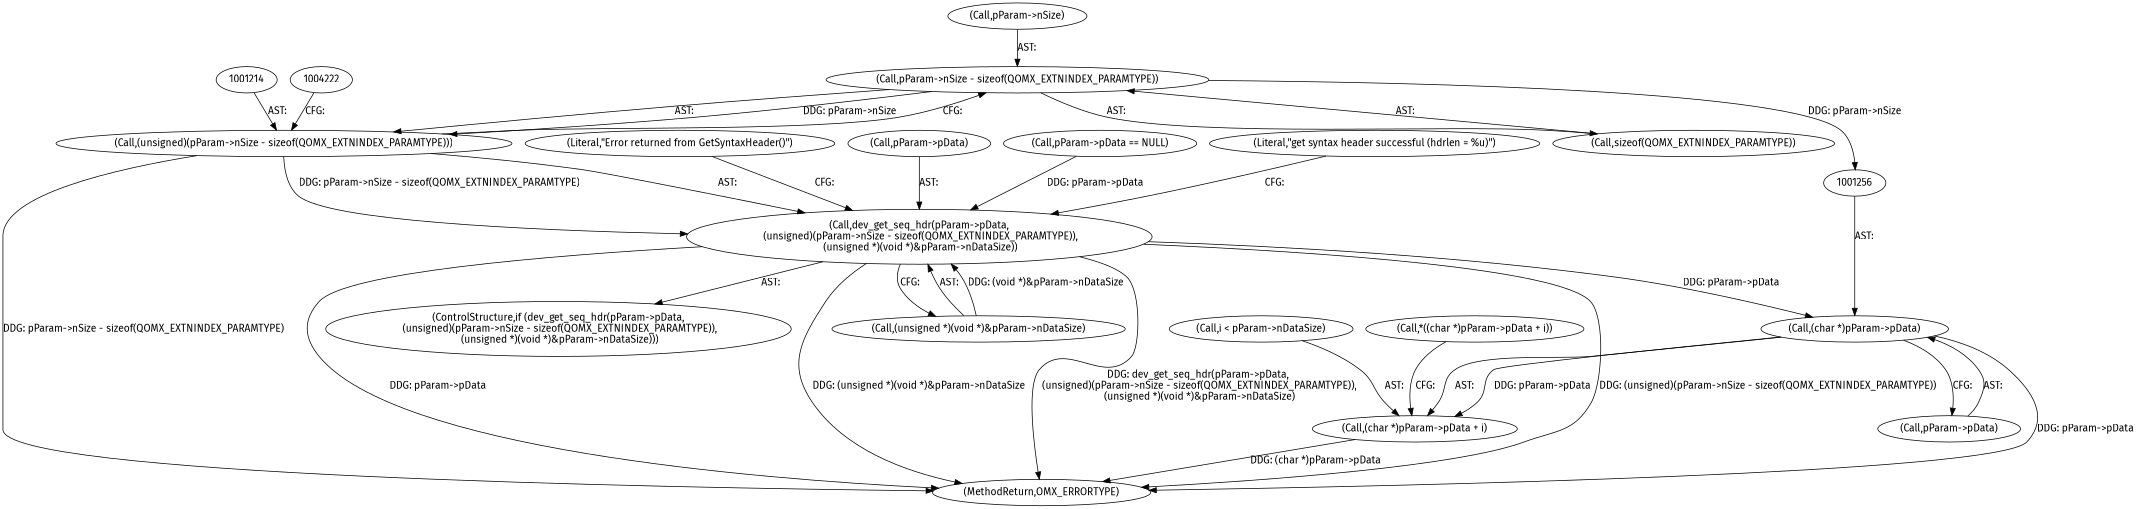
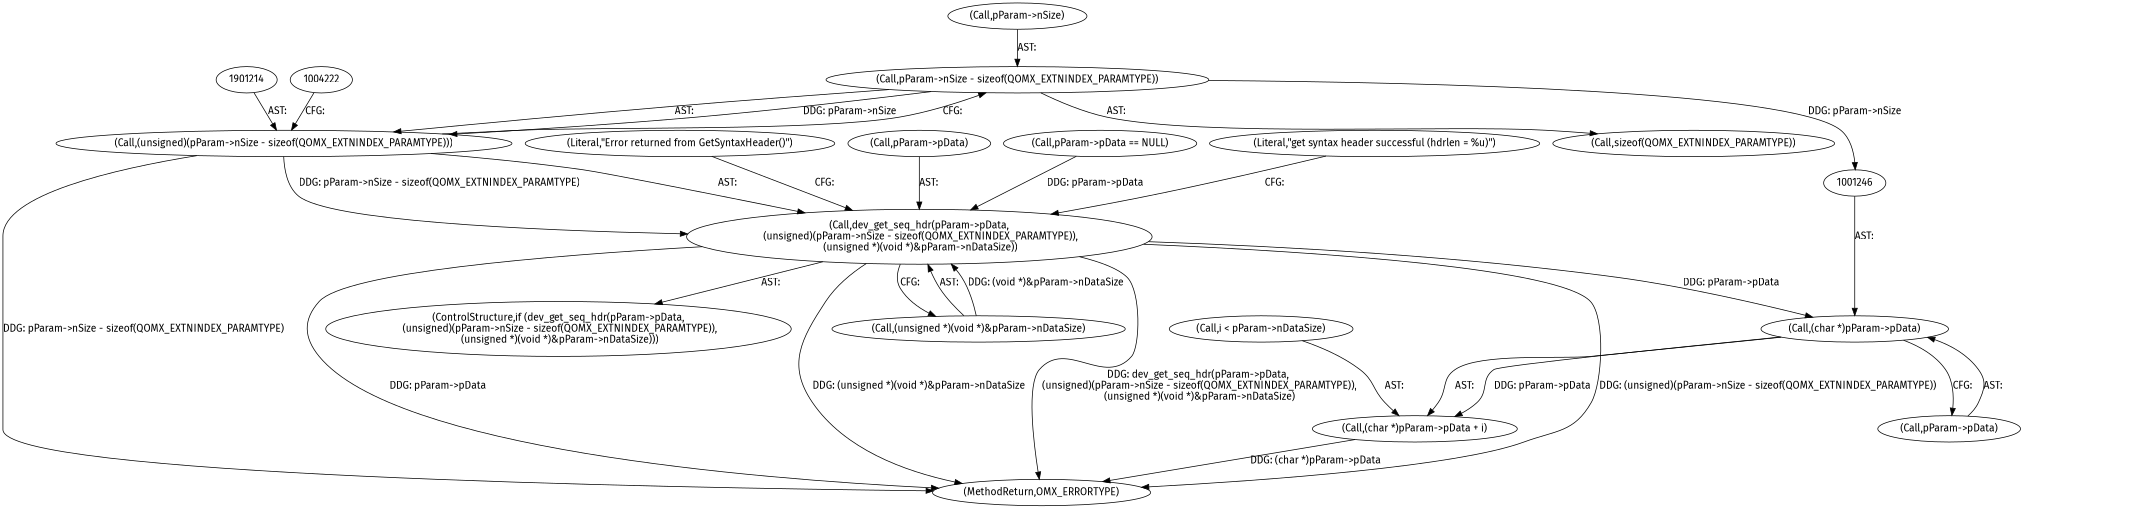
node "1001214": label "1001214" -> "1901214"
edge "(Call,sizeof(QOMX_EXTNINDEX_PARAMTYPE))" -> "(Call,pParam->nSize - sizeof(QOMX_EXTNINDEX_PARAMTYPE))": removed, label "AST:"
node "1001256": label "1001256" -> "1001246"
node "(Call,*((char *)pParam->pData + i))": removed
edge "(Call,(char *)pParam->pData)" -> "(MethodReturn,OMX_ERRORTYPE)": removed, label "DDG: pParam->pData"
